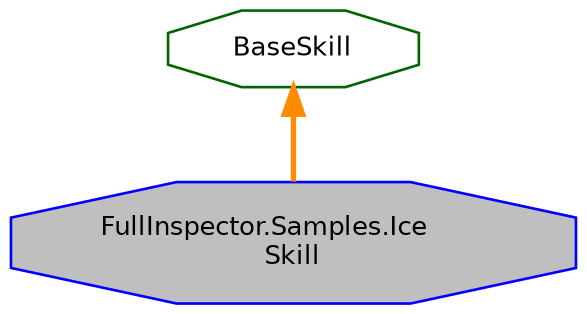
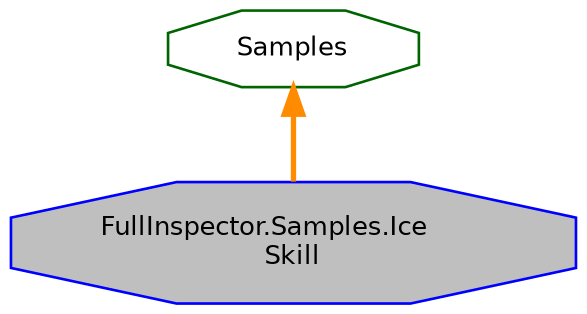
node "BaseSkill": label "BaseSkill" -> "Samples"
